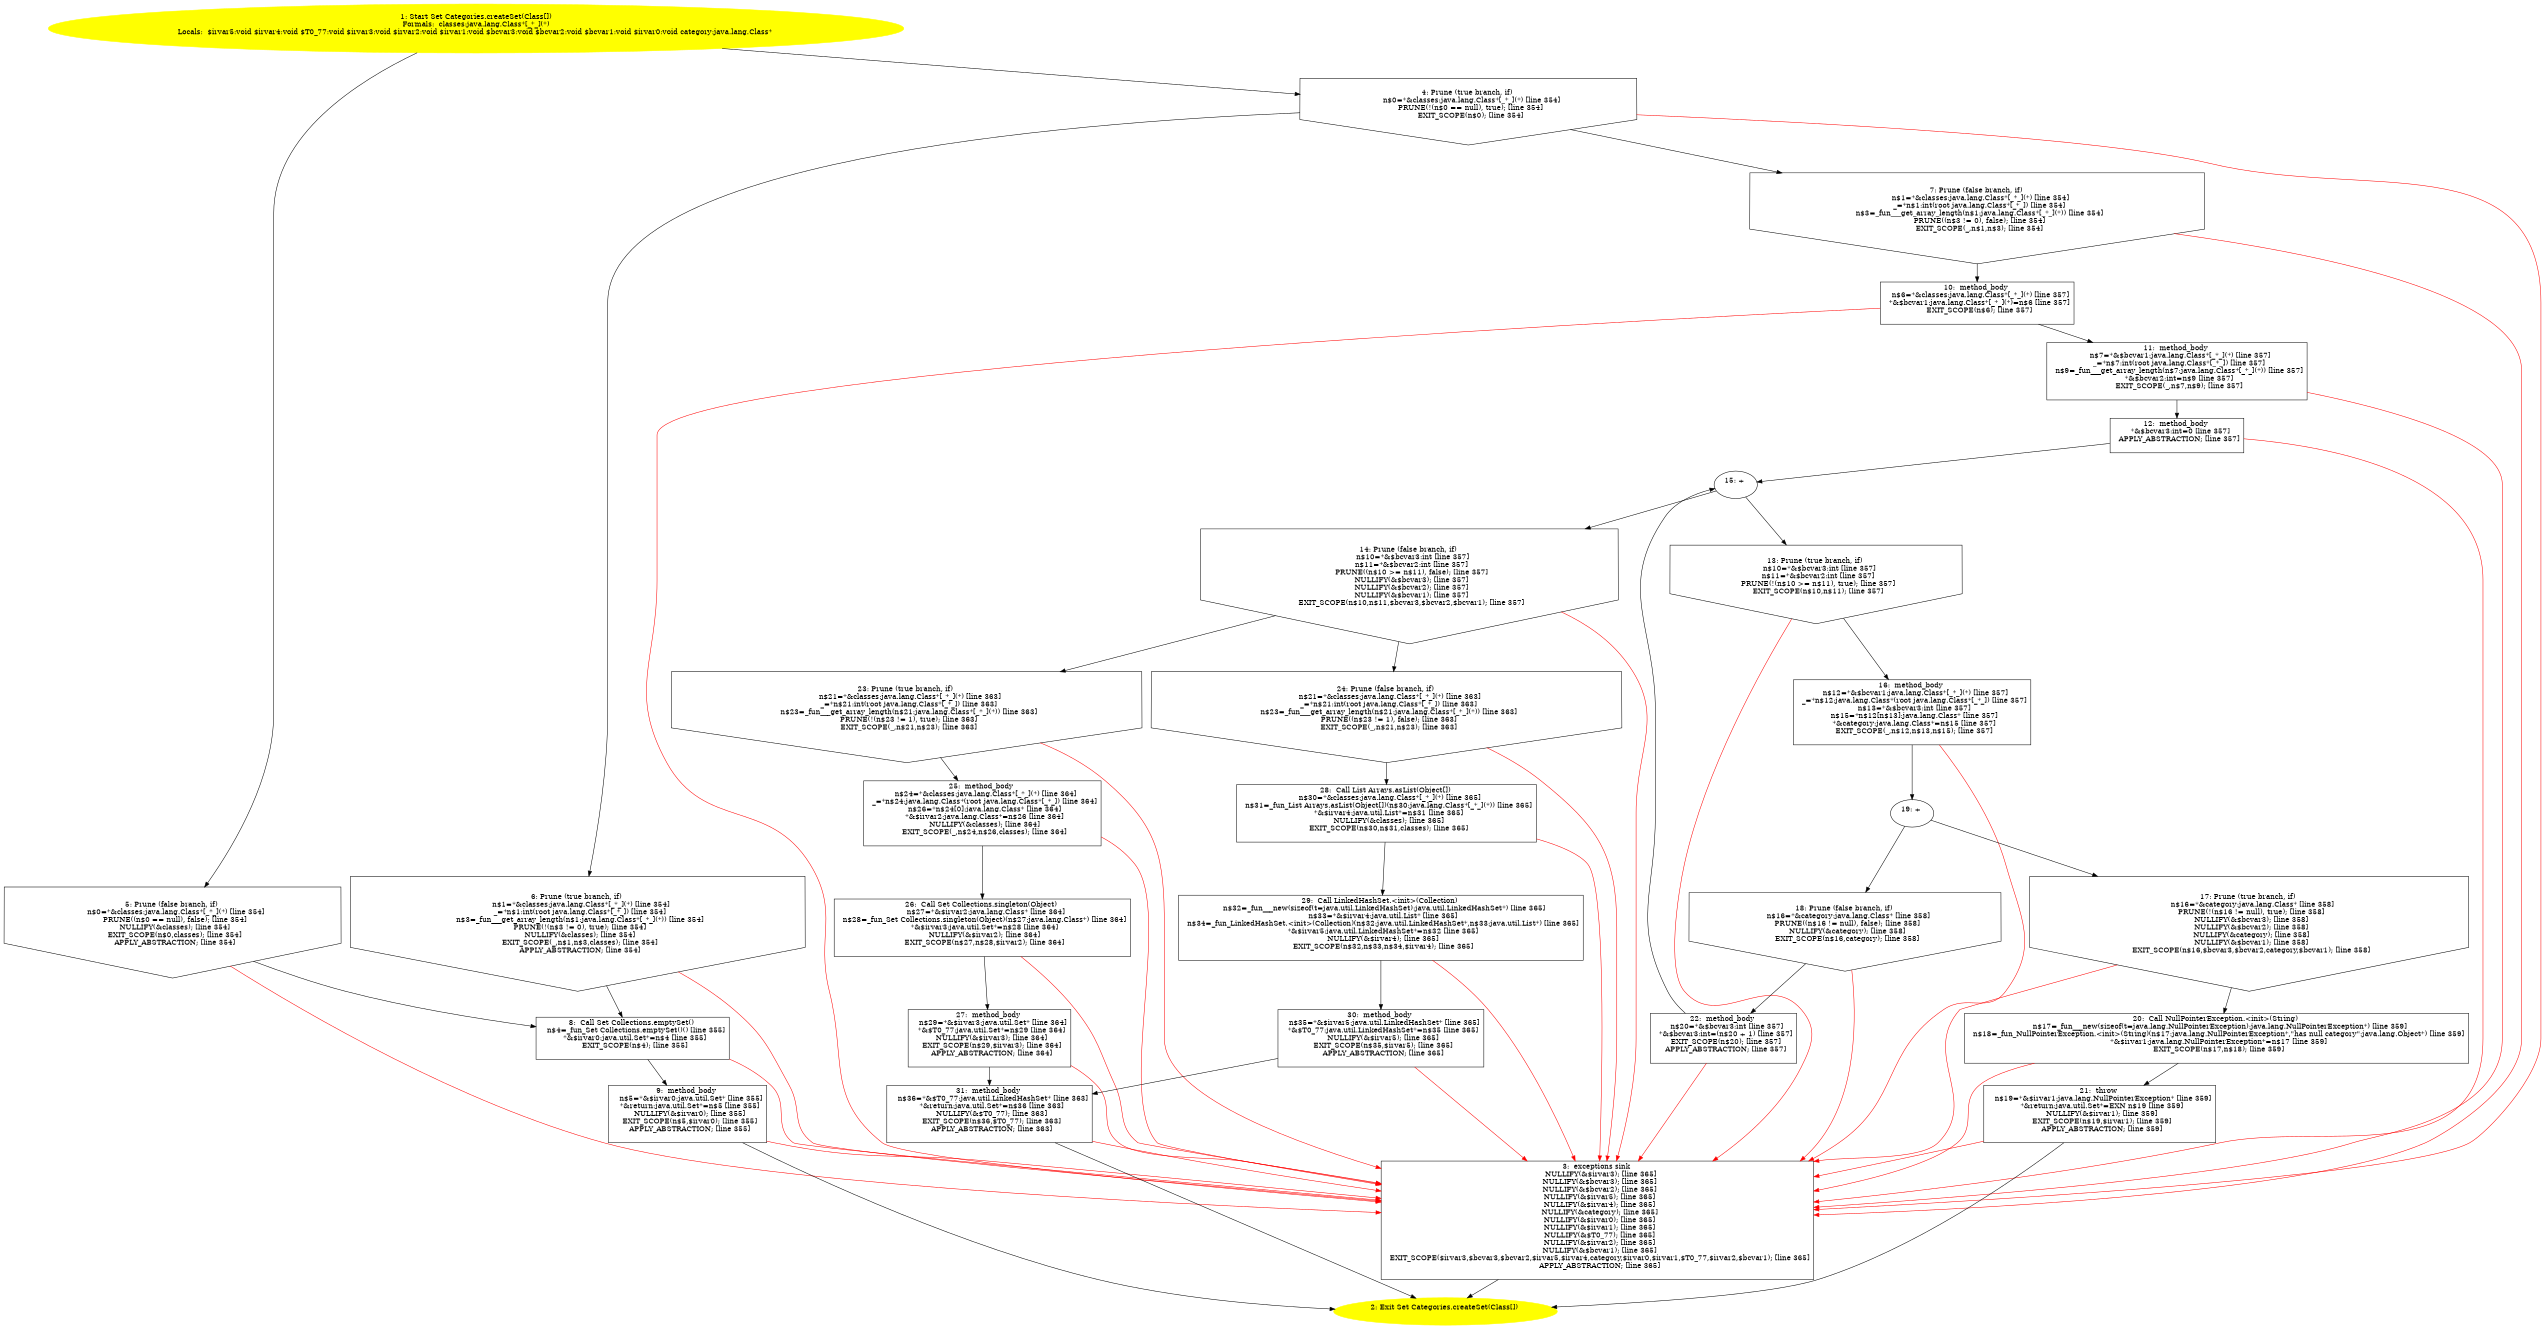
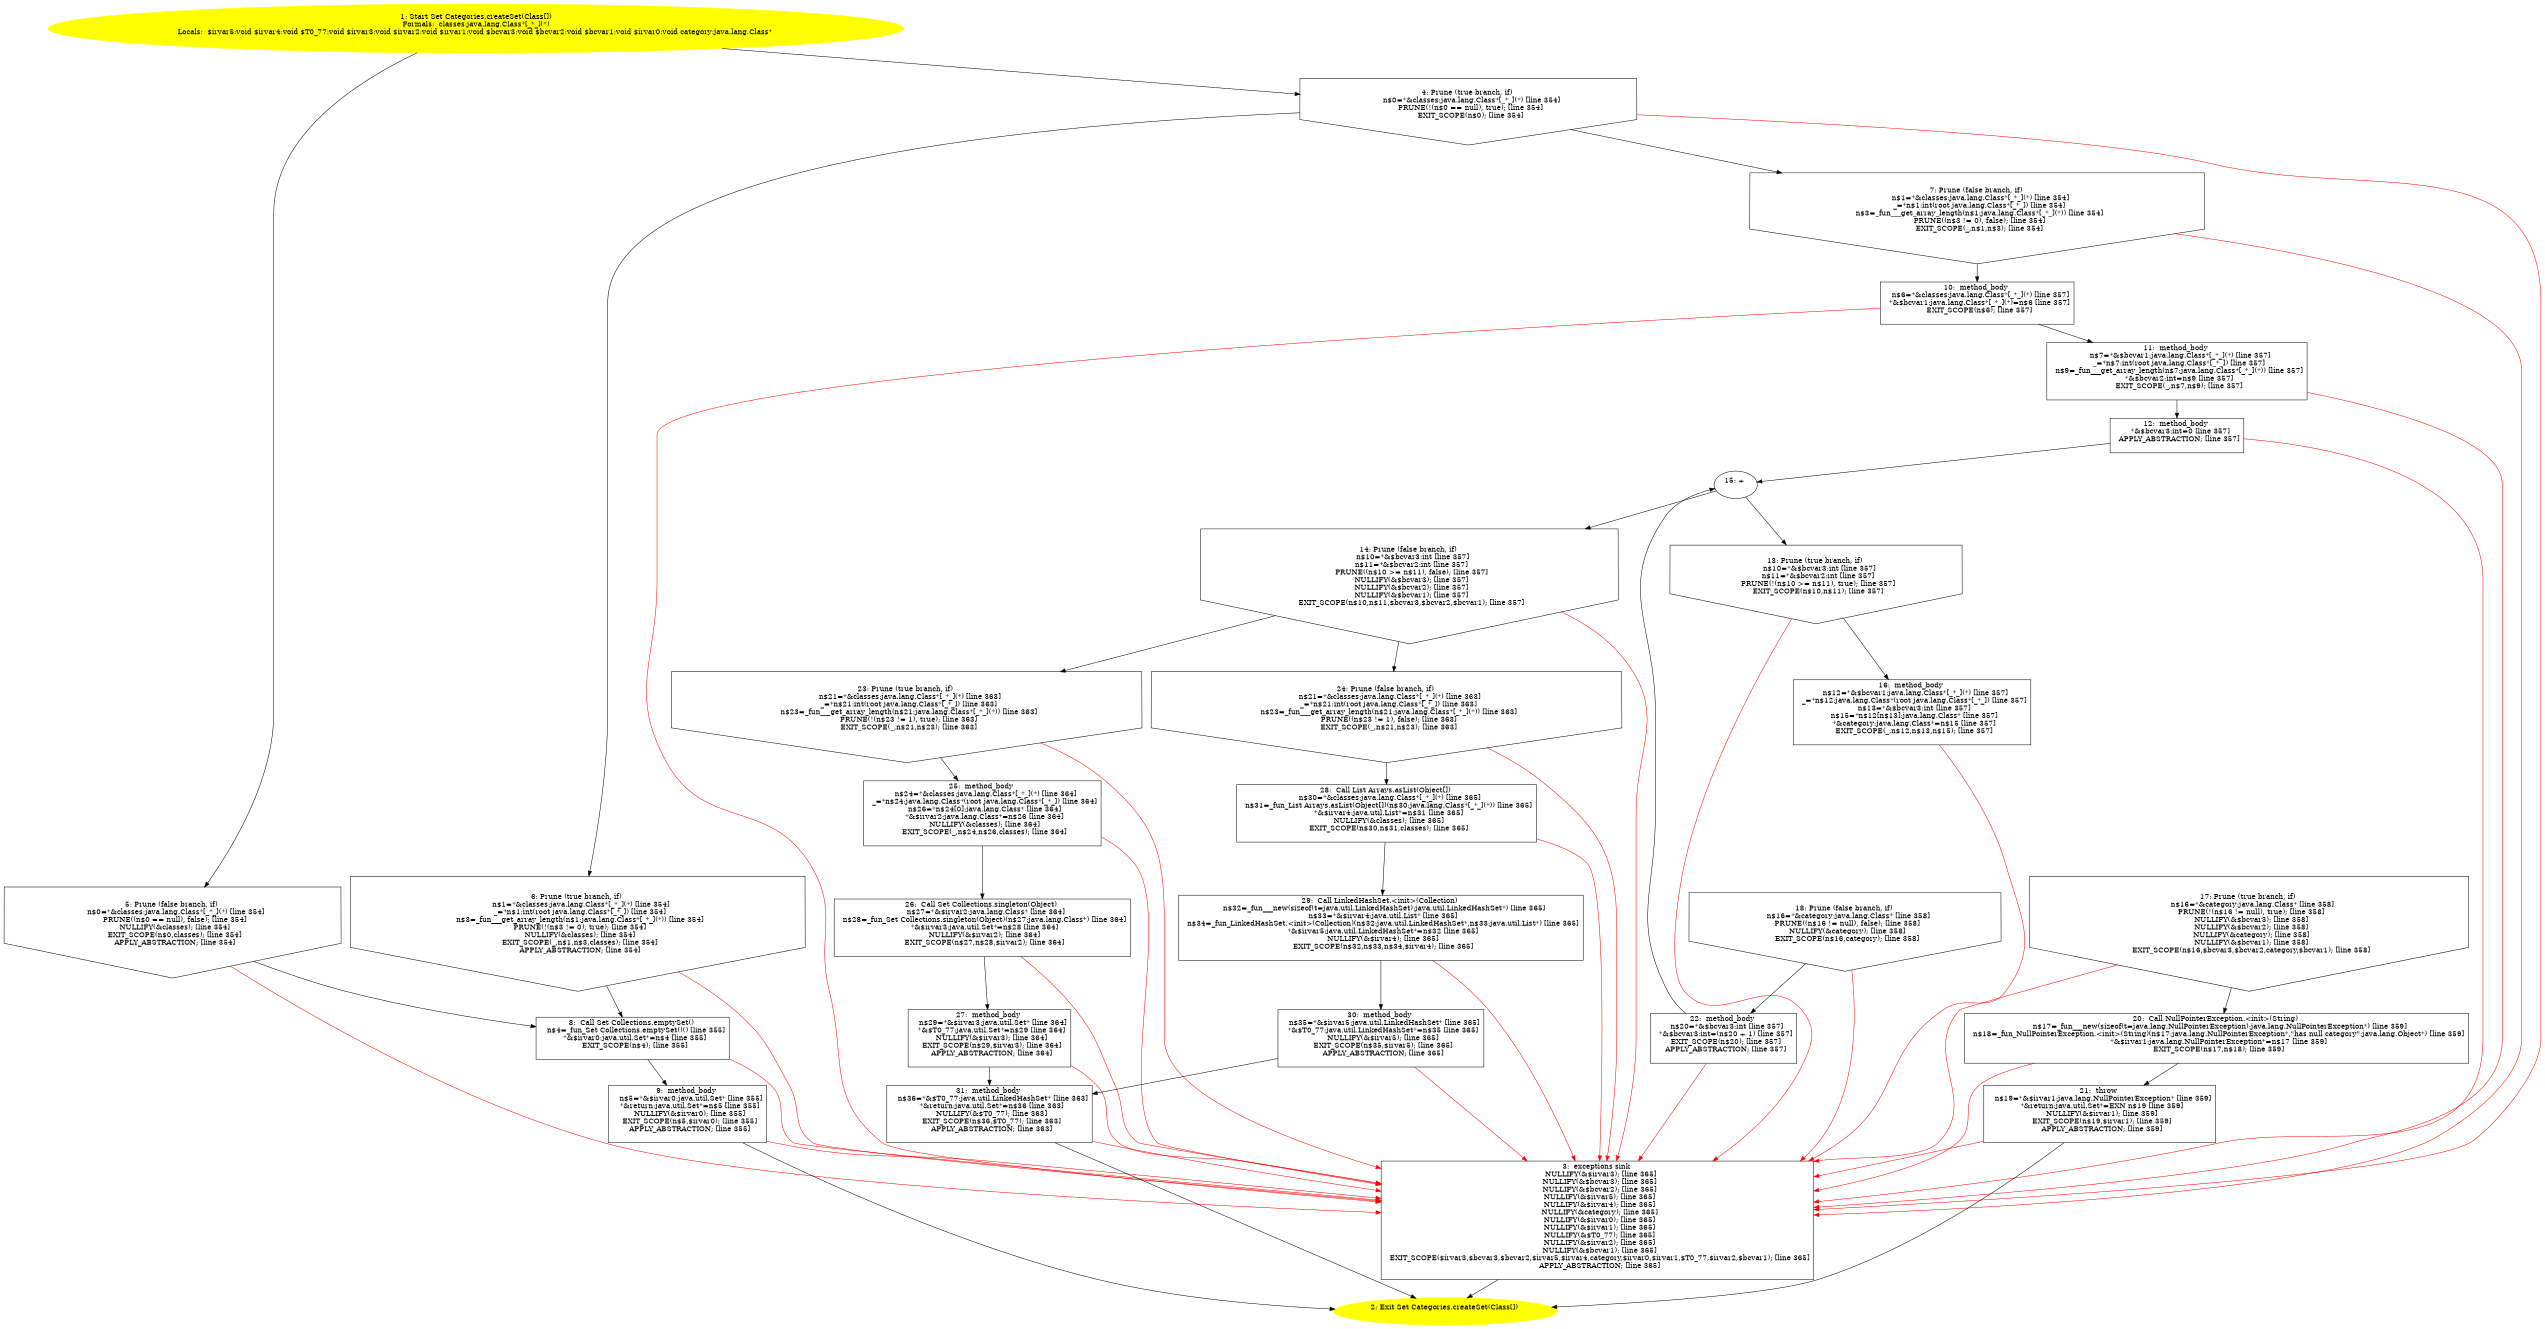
node "19: +": removed
